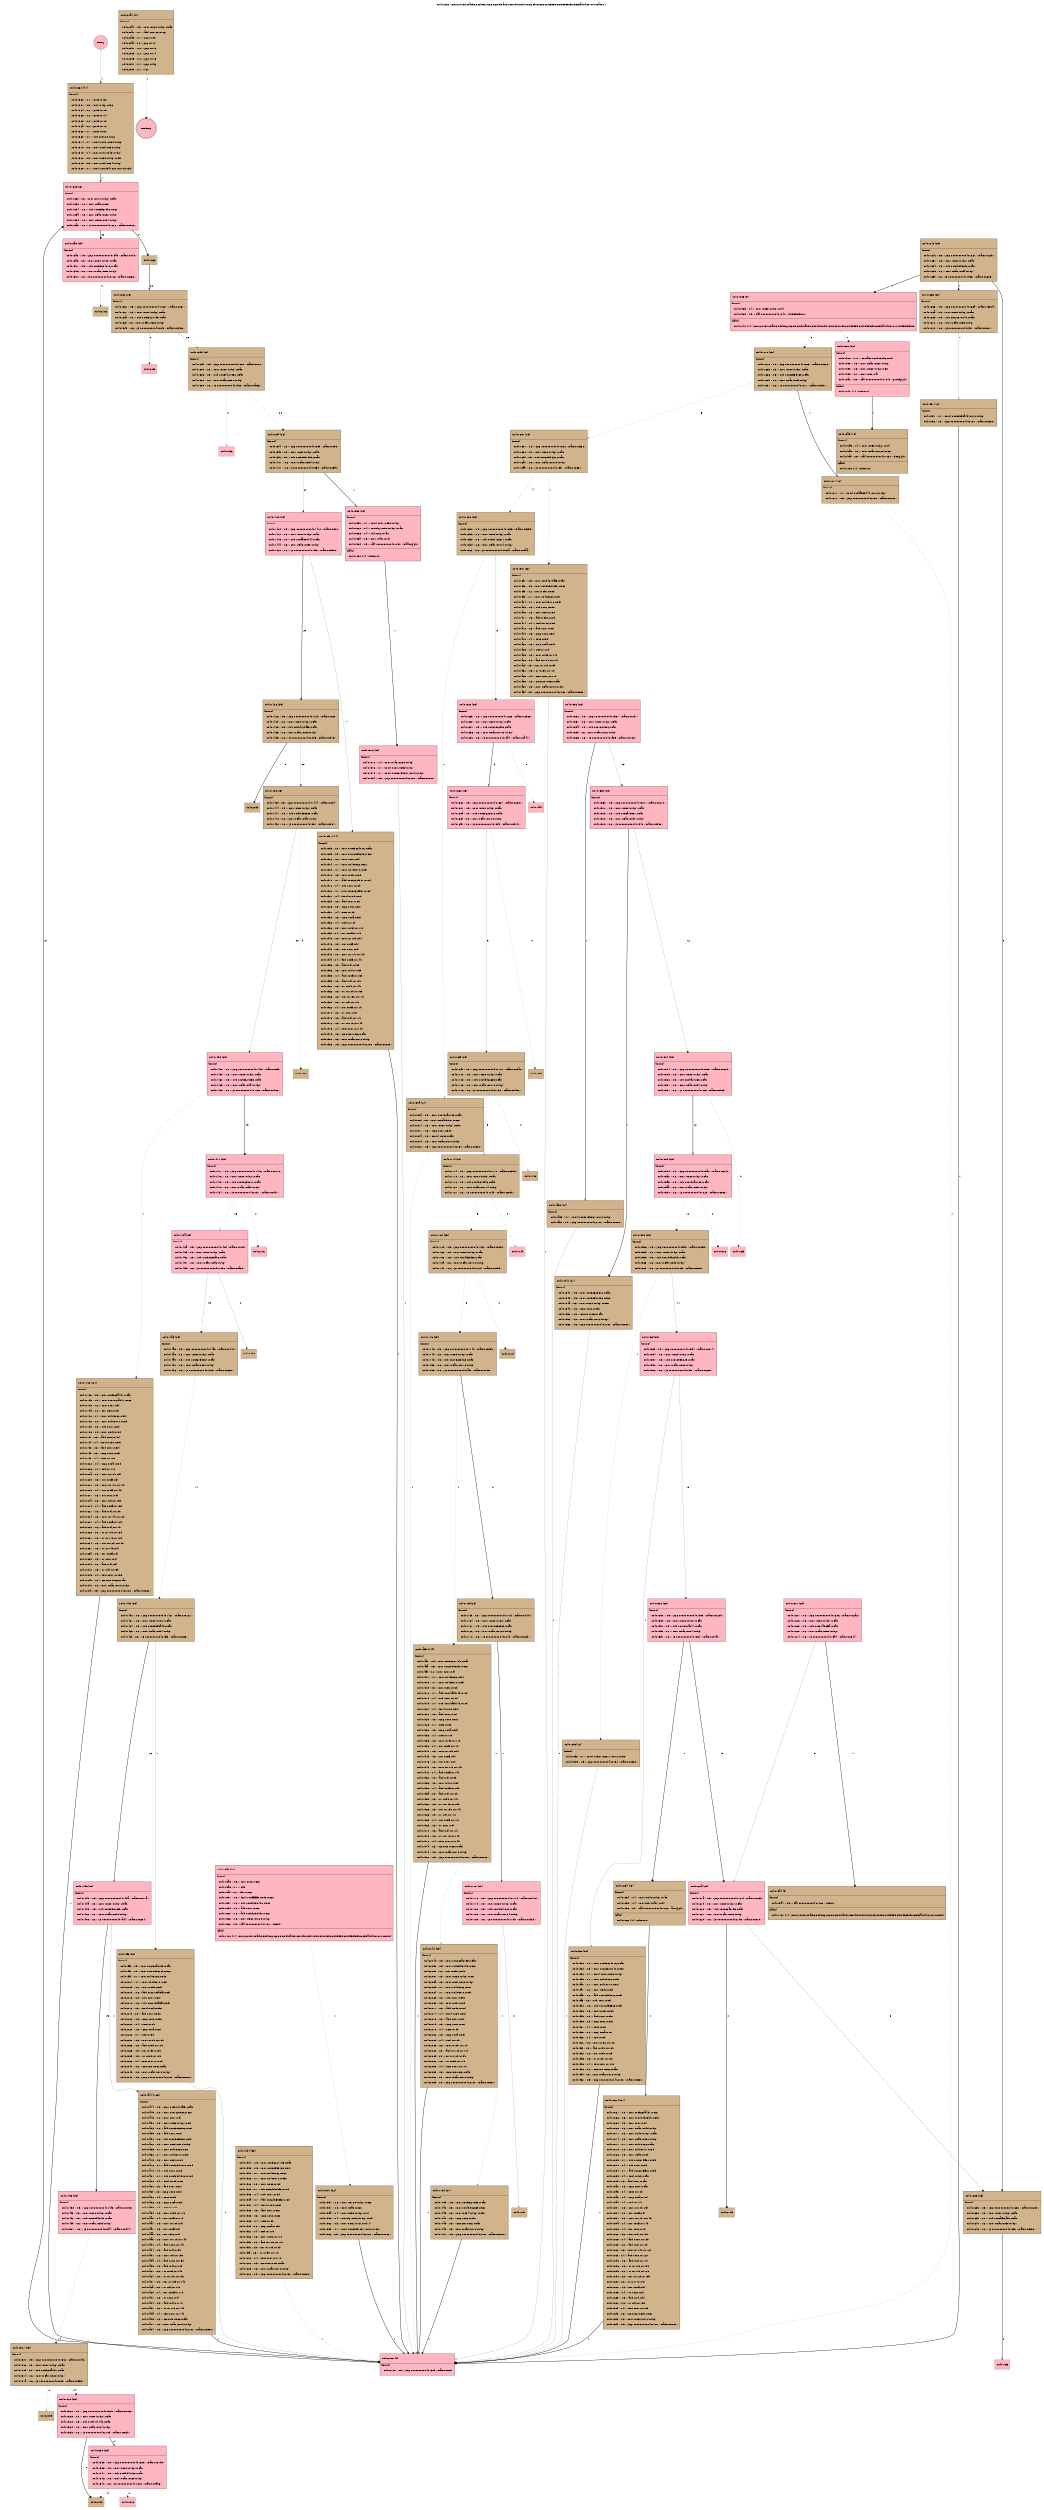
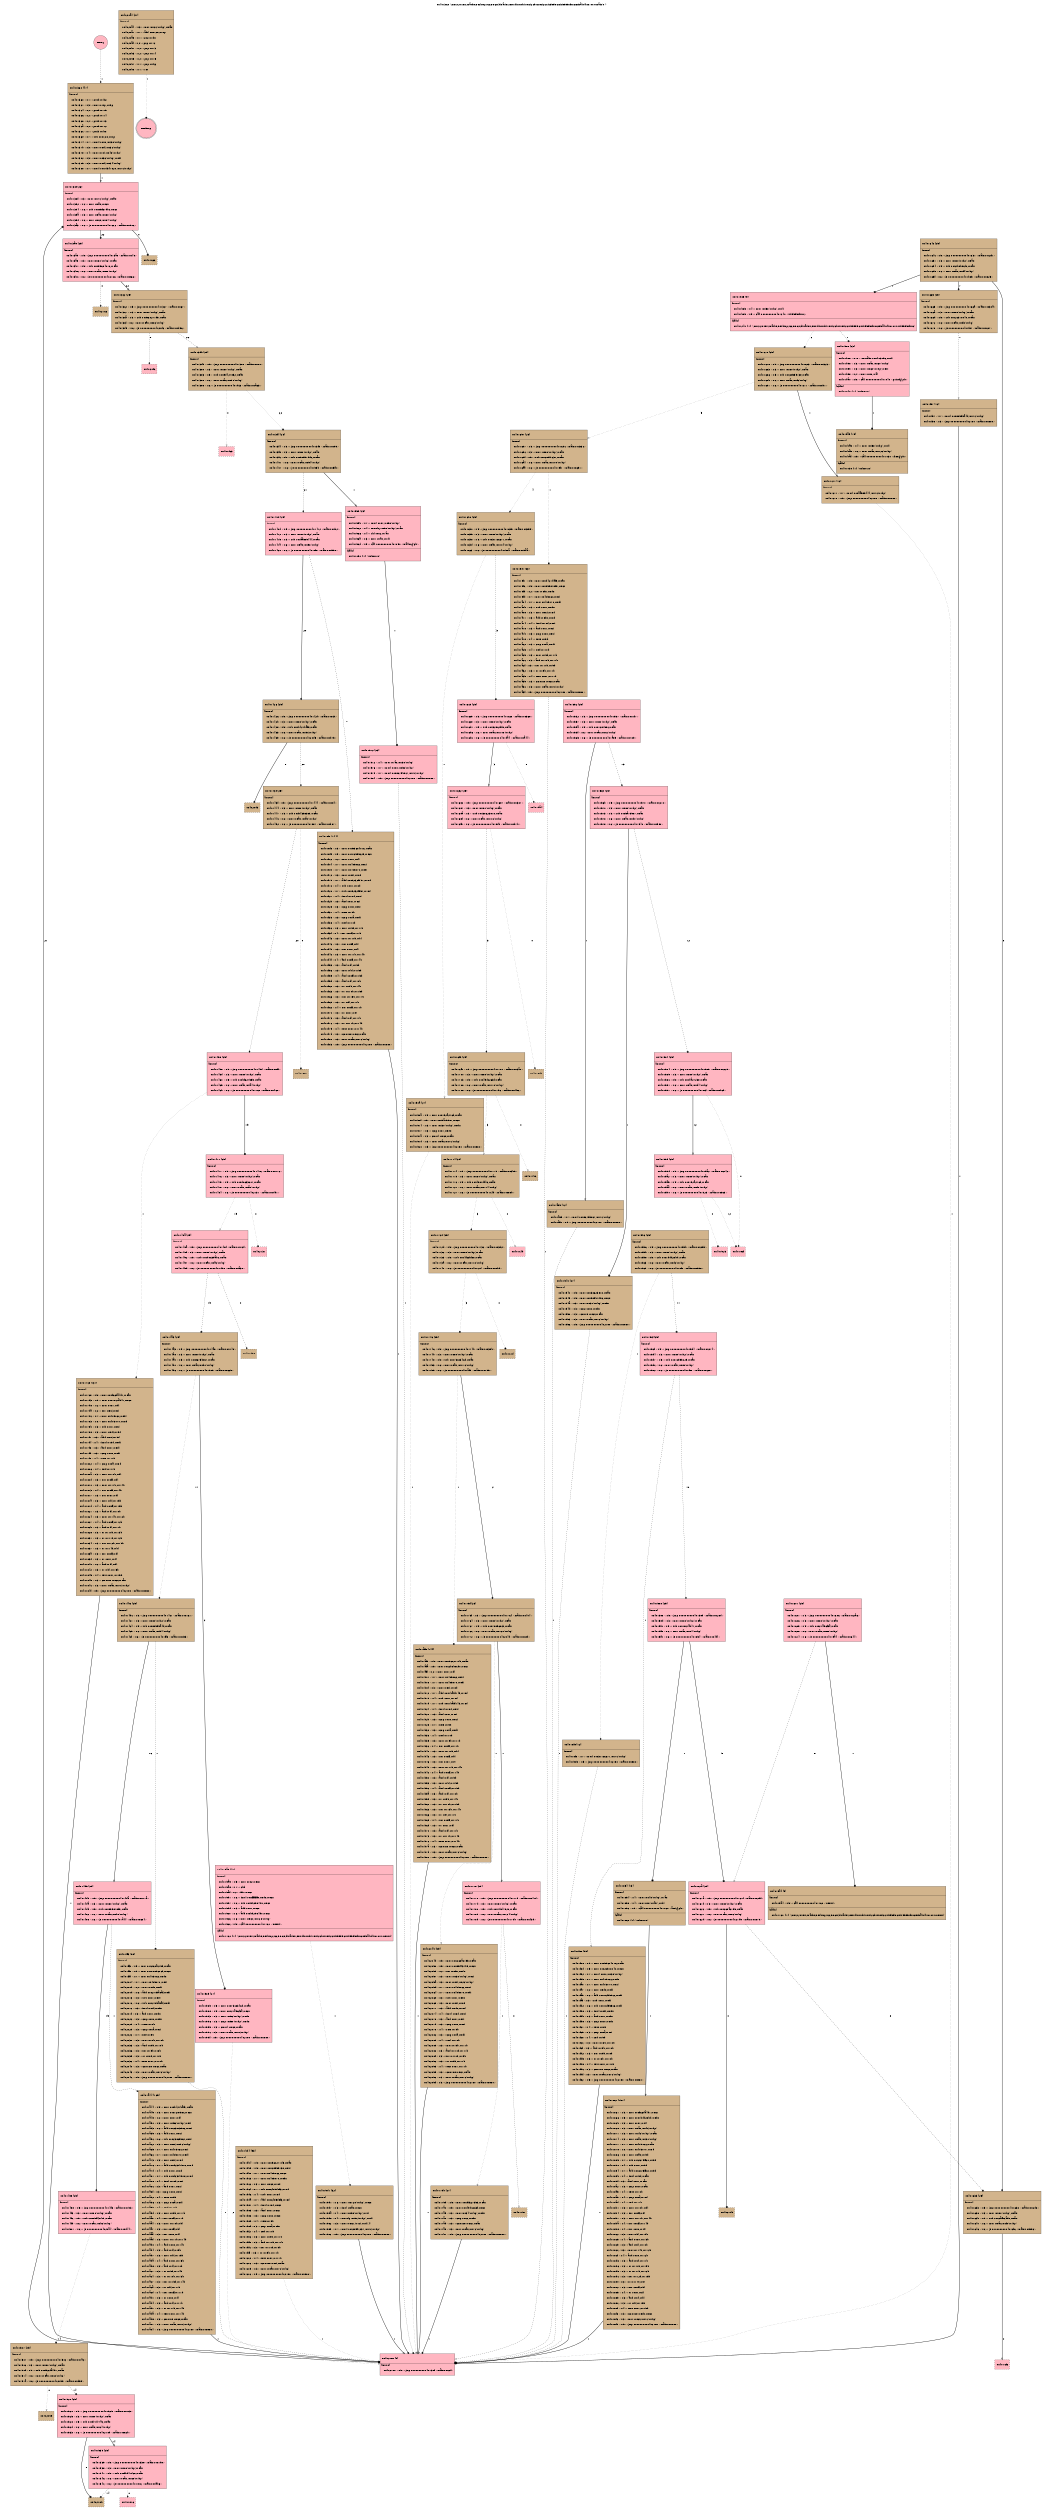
edge "0x401c66" -> "0x4013c2 [25]": now "0x4013a9 [25]" -> "0x4013c2 [25]"
edge "0x40159d [25]" -> "0x4015b6 [25]": now "0x40159d [25]" -> "0x401ecf"
node "0x401989 [27]": added
